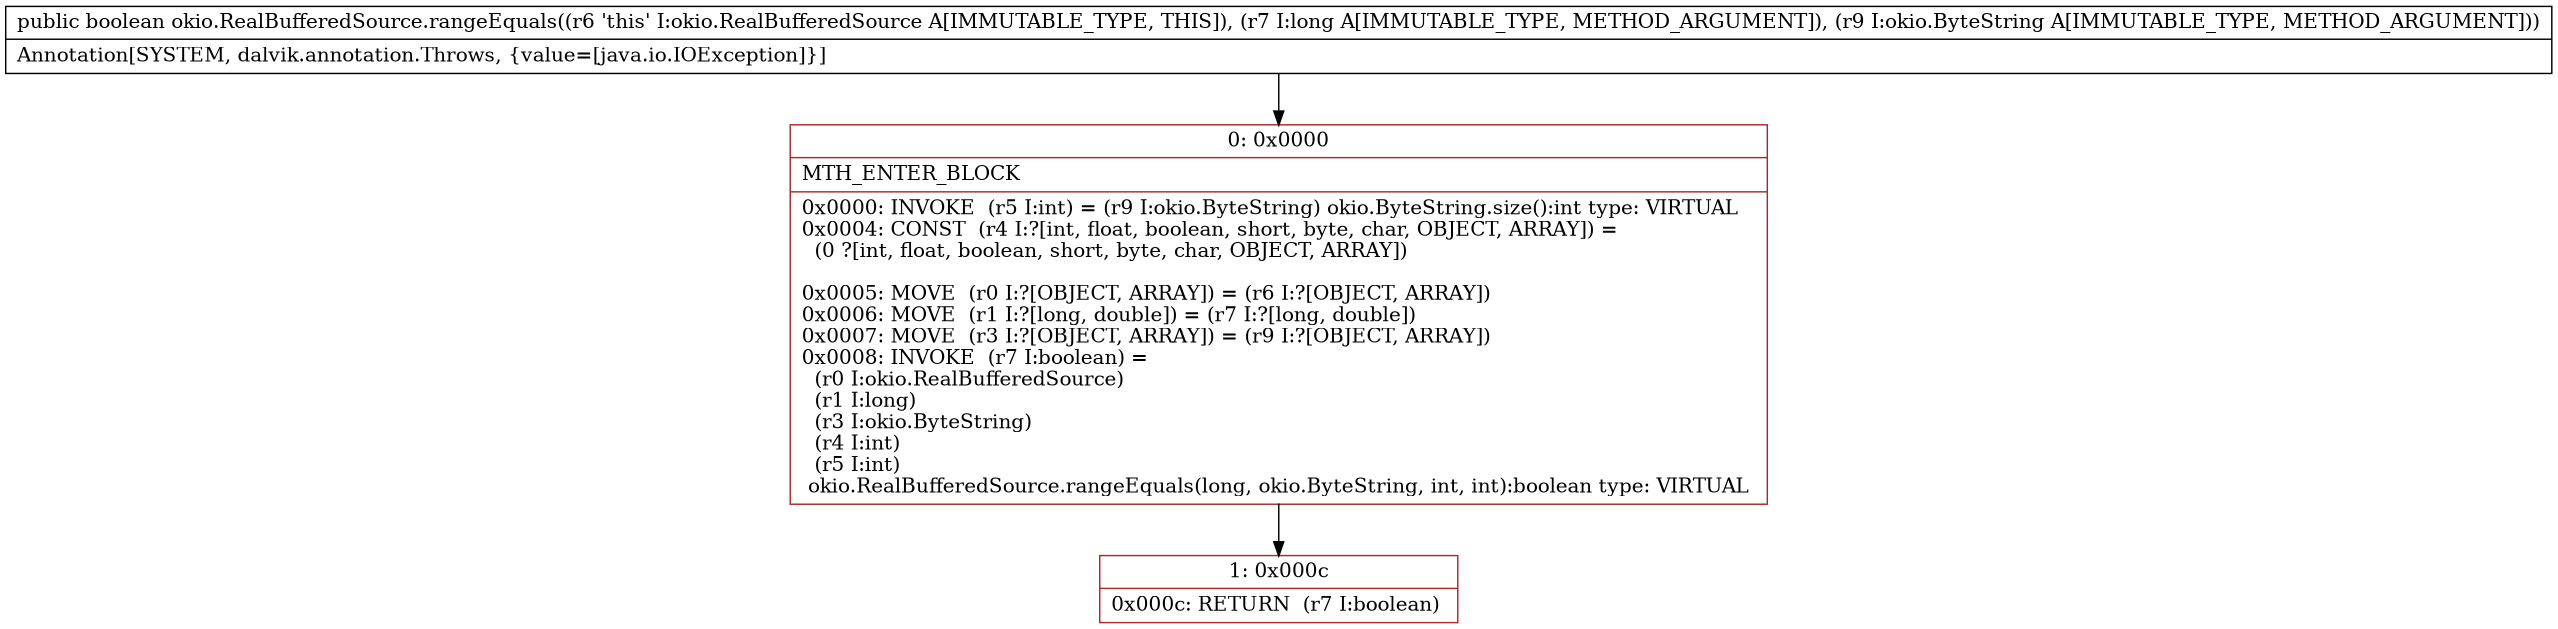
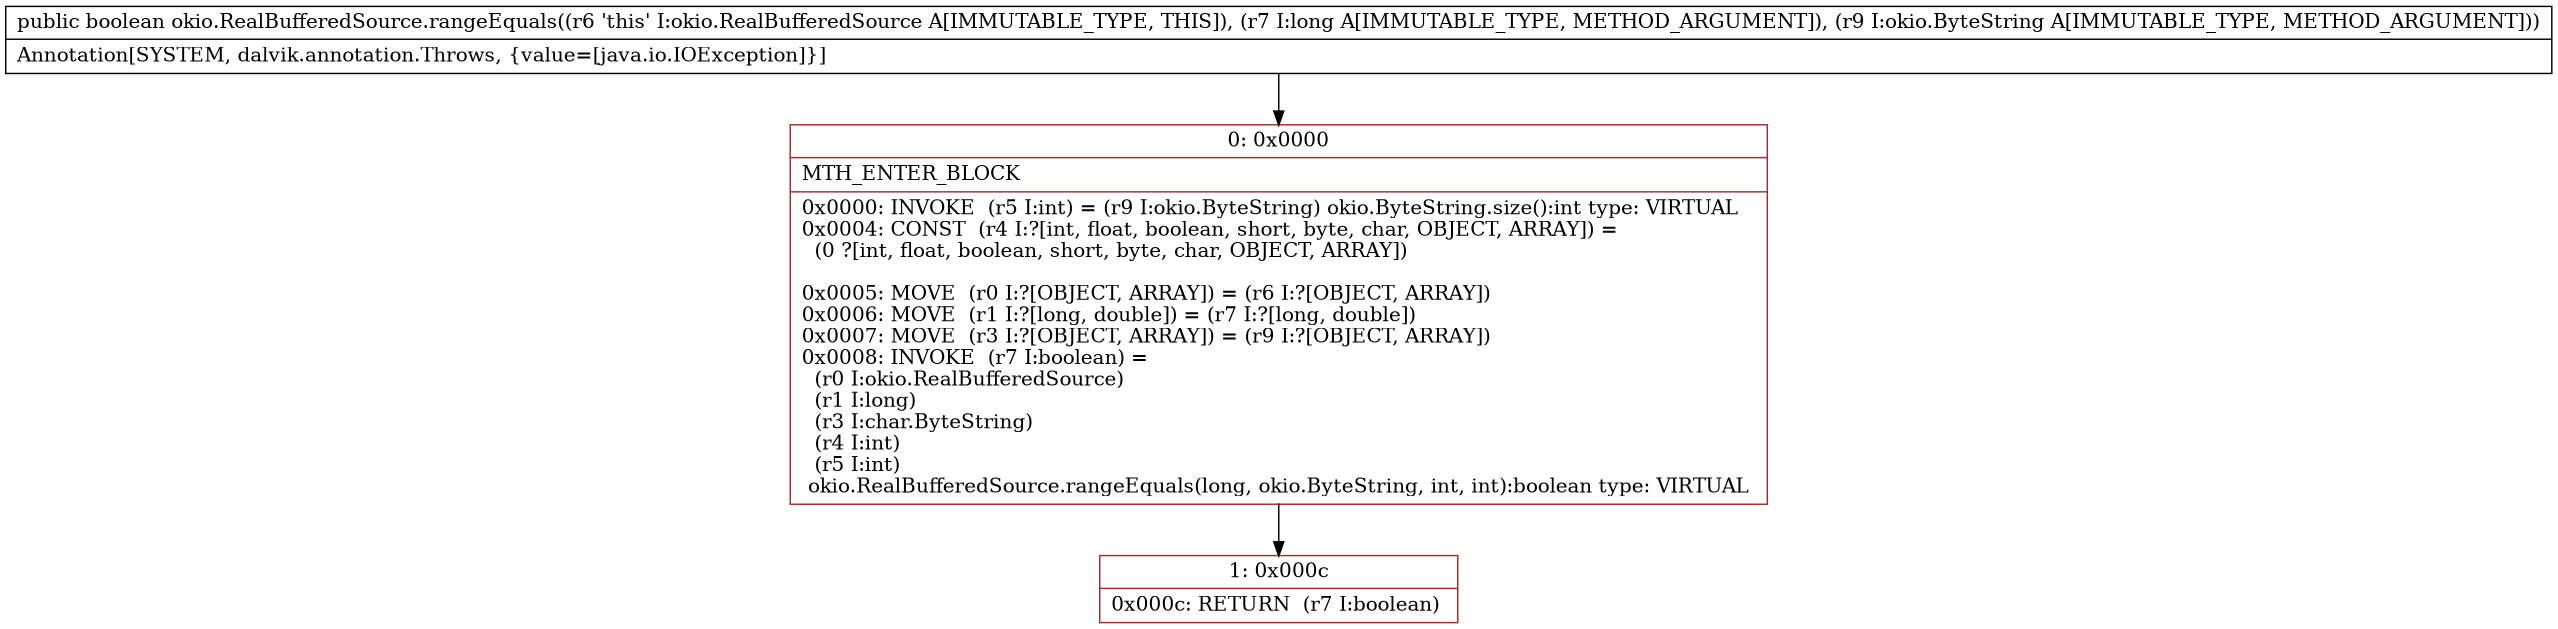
node "0: 0x0000": text "(r3 I:okio.ByteString)" -> "(r3 I:char.ByteString)"
